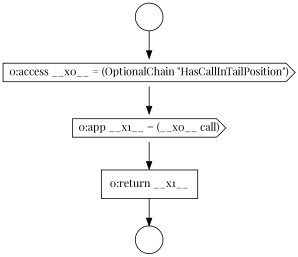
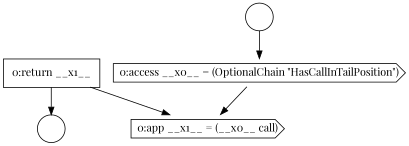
edge "0:app __x1__ = (__x0__ call)" -> "0:return __x1__": reversed
